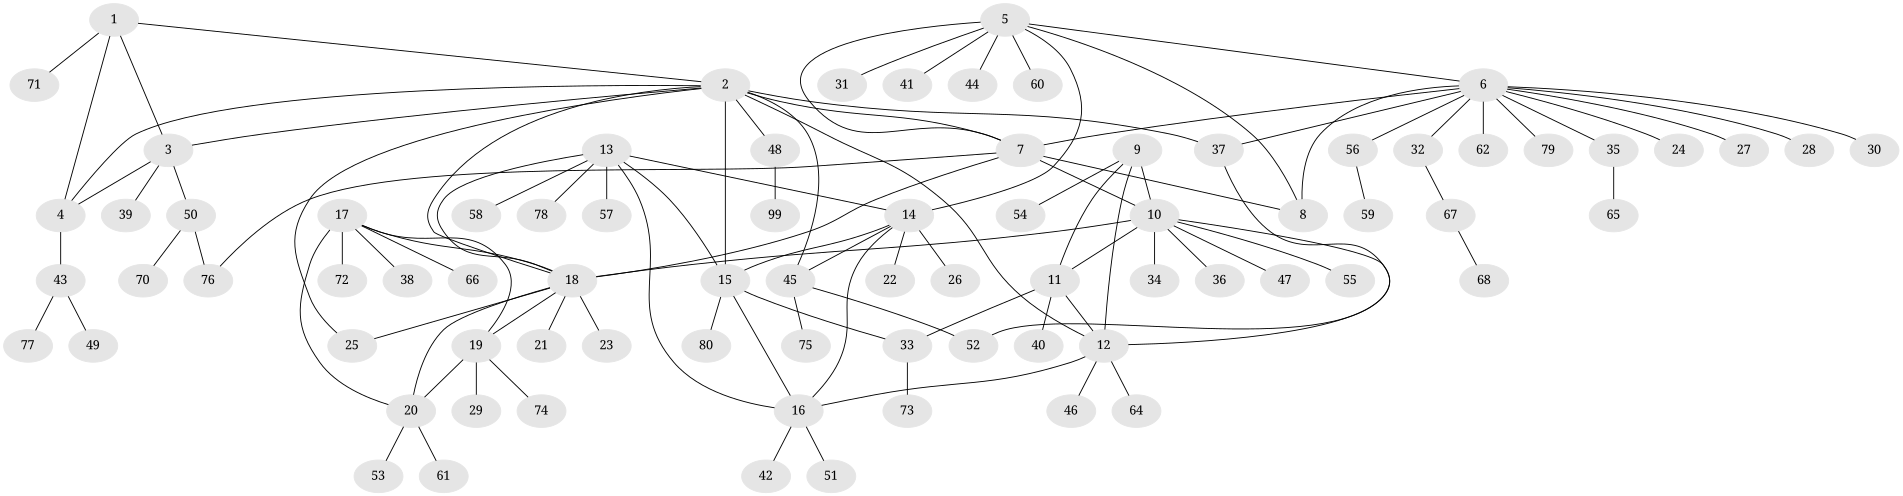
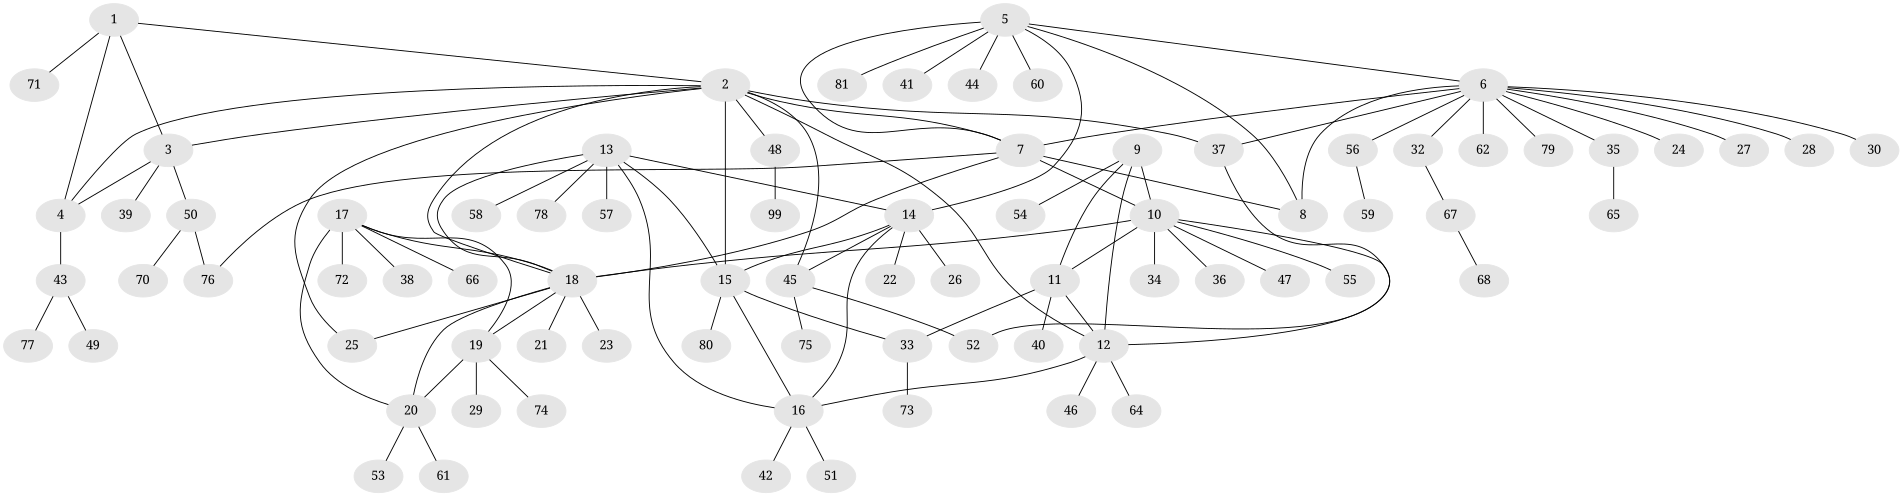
node "31": label "31" -> "81"
